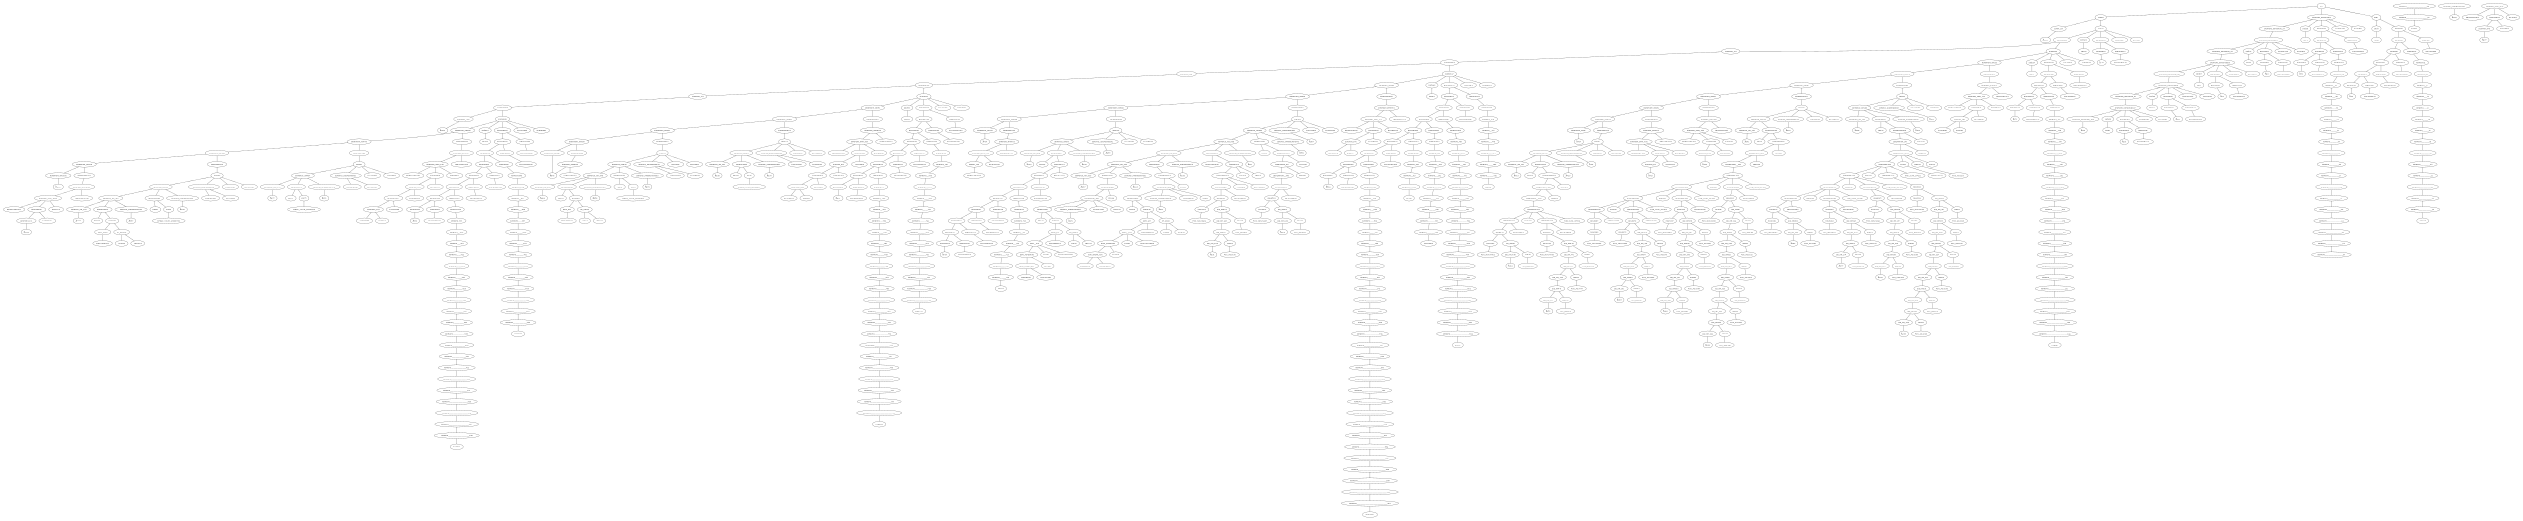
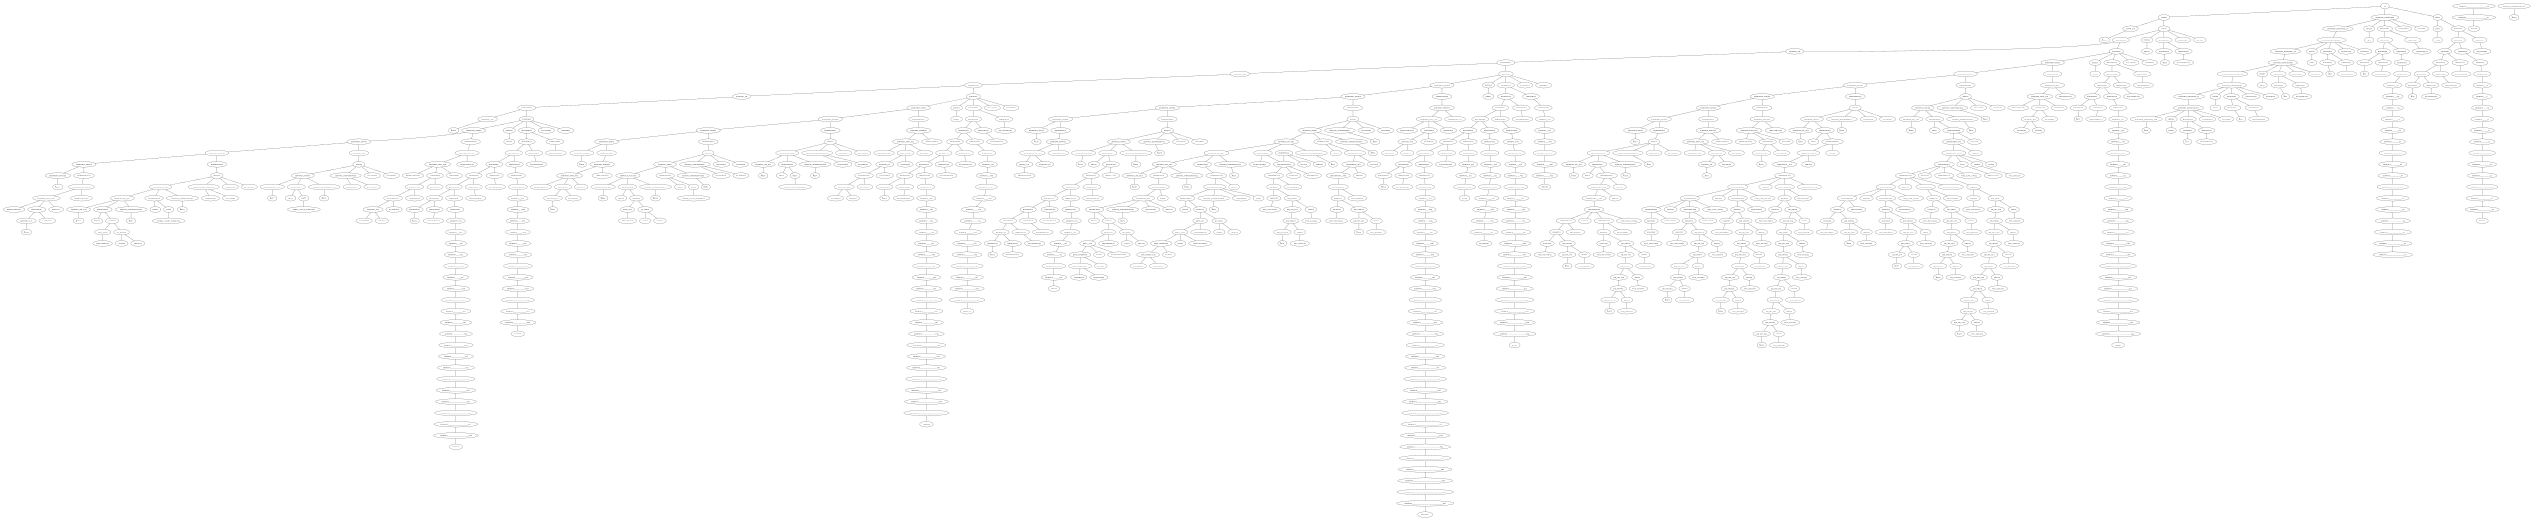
edge "sentence609" -- "question613": now "sentence609" -- "comparison614"
edge "enterexit_stmt869" -- "λ878": now "enterexit_stmt869" -- "enterexit_stmt_870"
